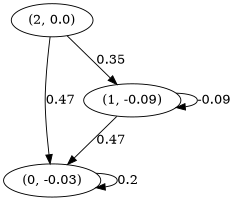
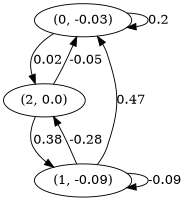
edge "(0, -0.03)" -> "(2, 0.0)": added, label "0.02"
edge "(2, 0.0)" -> "(1, -0.09)": label "0.35" -> "0.38"
edge "(2, 0.0)" -> "(0, -0.03)": label "0.47" -> "-0.05"
edge "(1, -0.09)" -> "(2, 0.0)": added, label "-0.28"
